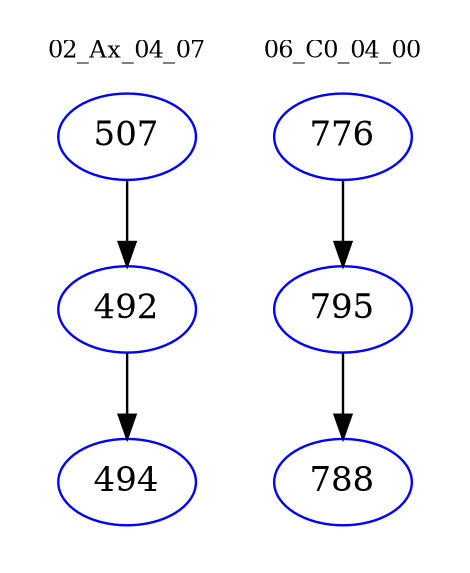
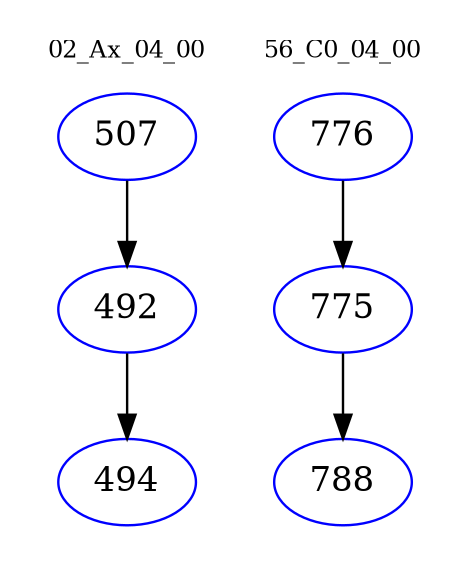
cluster "02_Ax_04_07": label "02_Ax_04_07" -> "02_Ax_04_00"
cluster "06_C0_04_00": label "06_C0_04_00" -> "56_C0_04_00"
node "795": label "795" -> "775"
